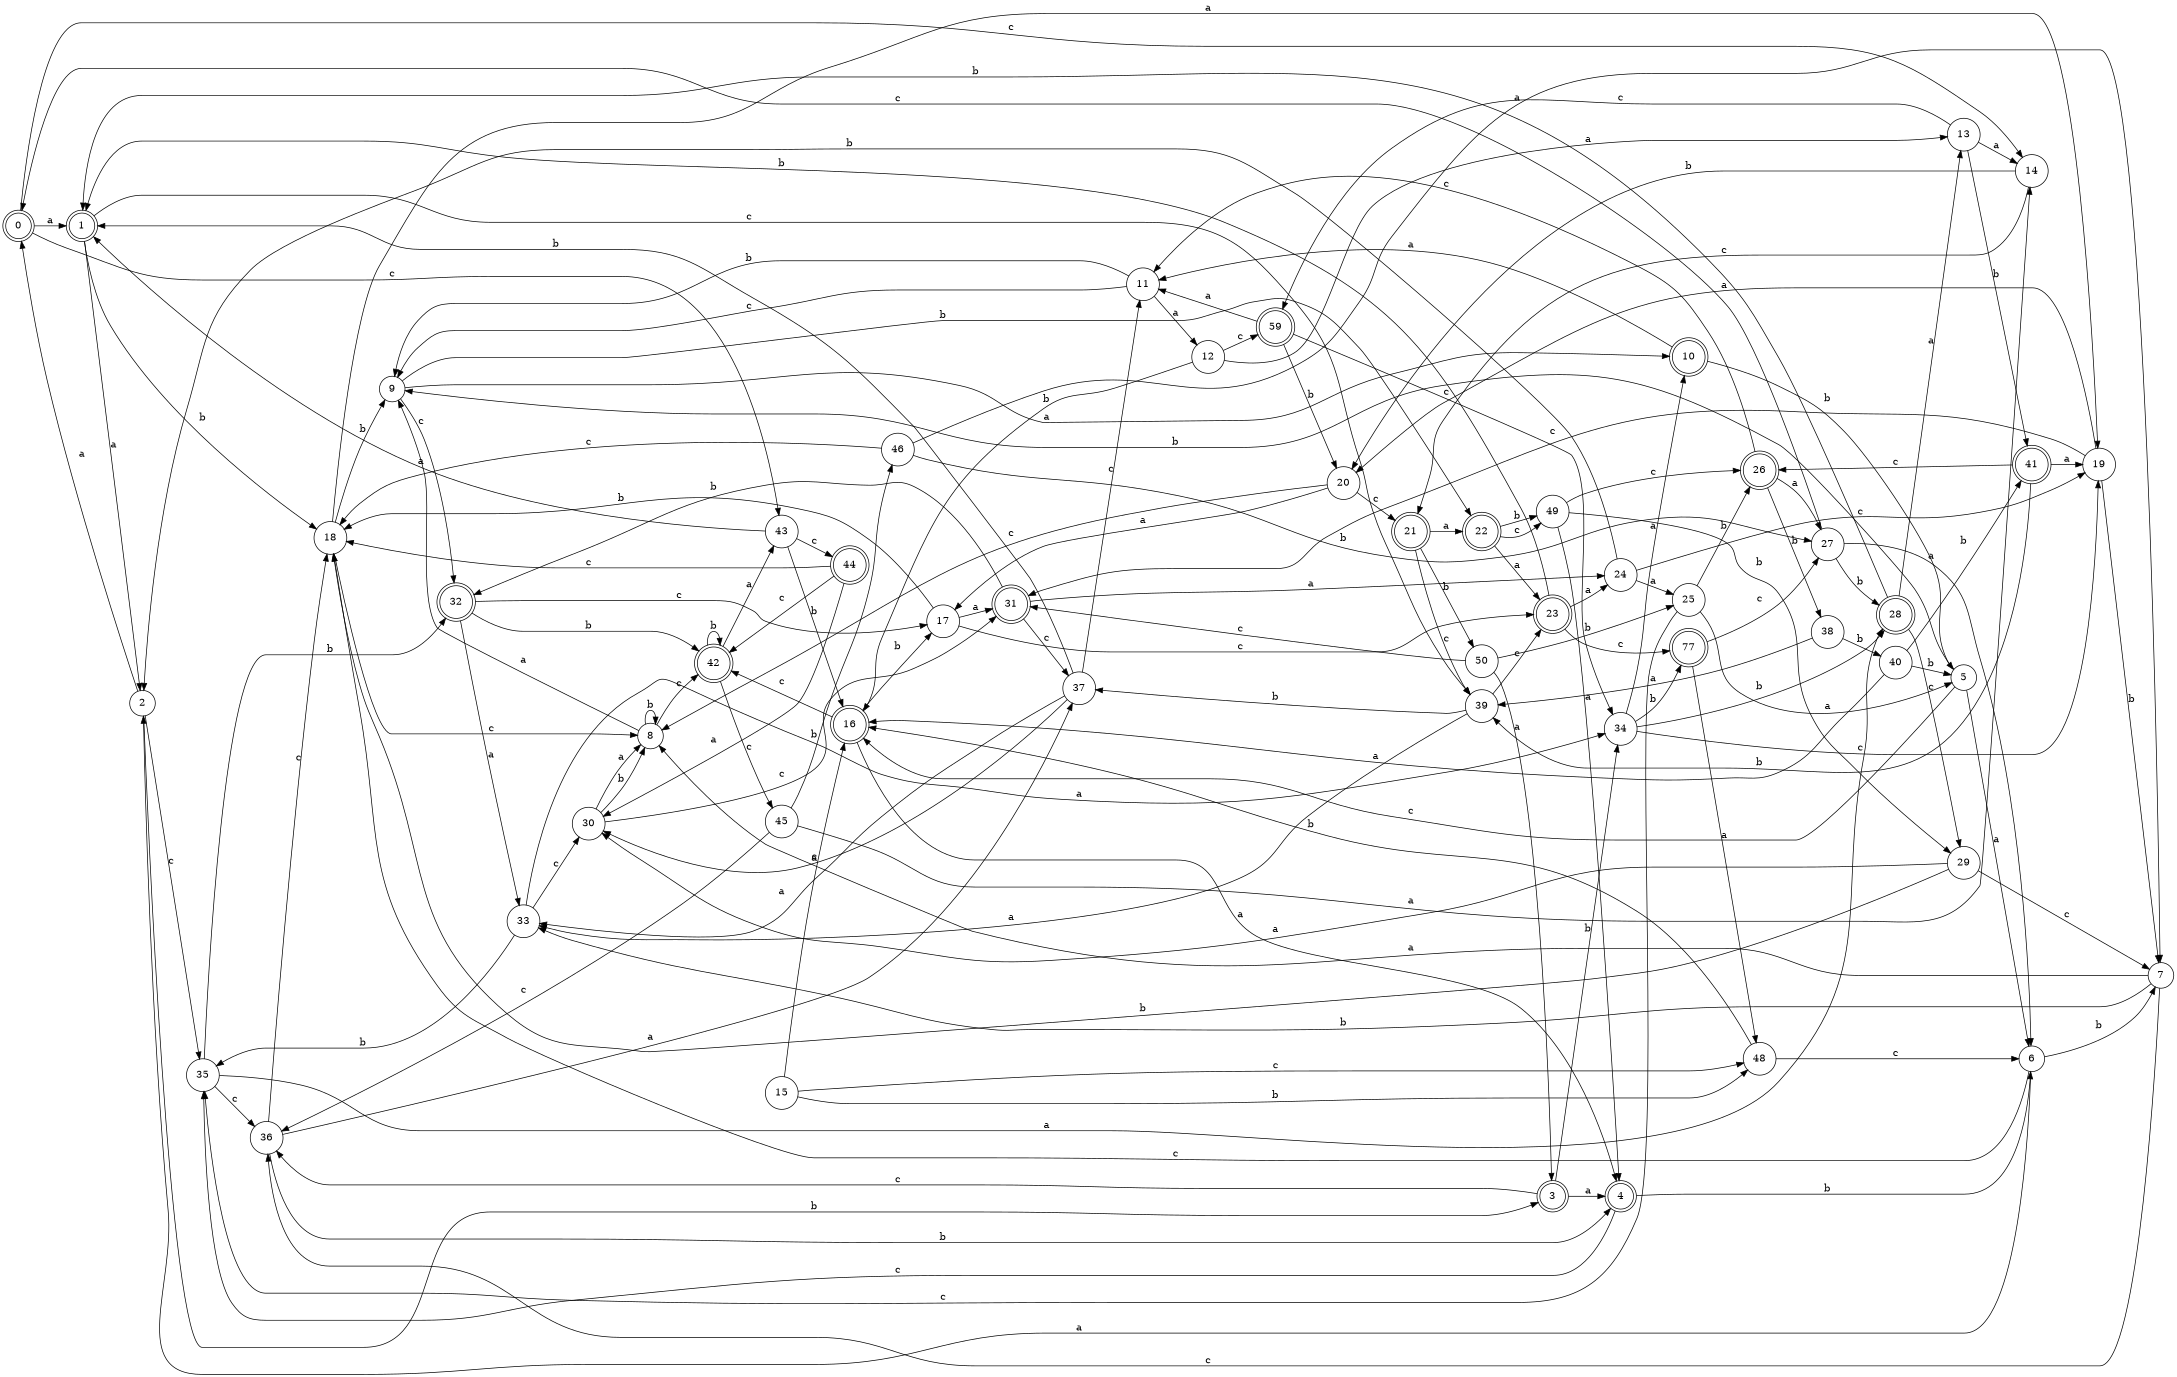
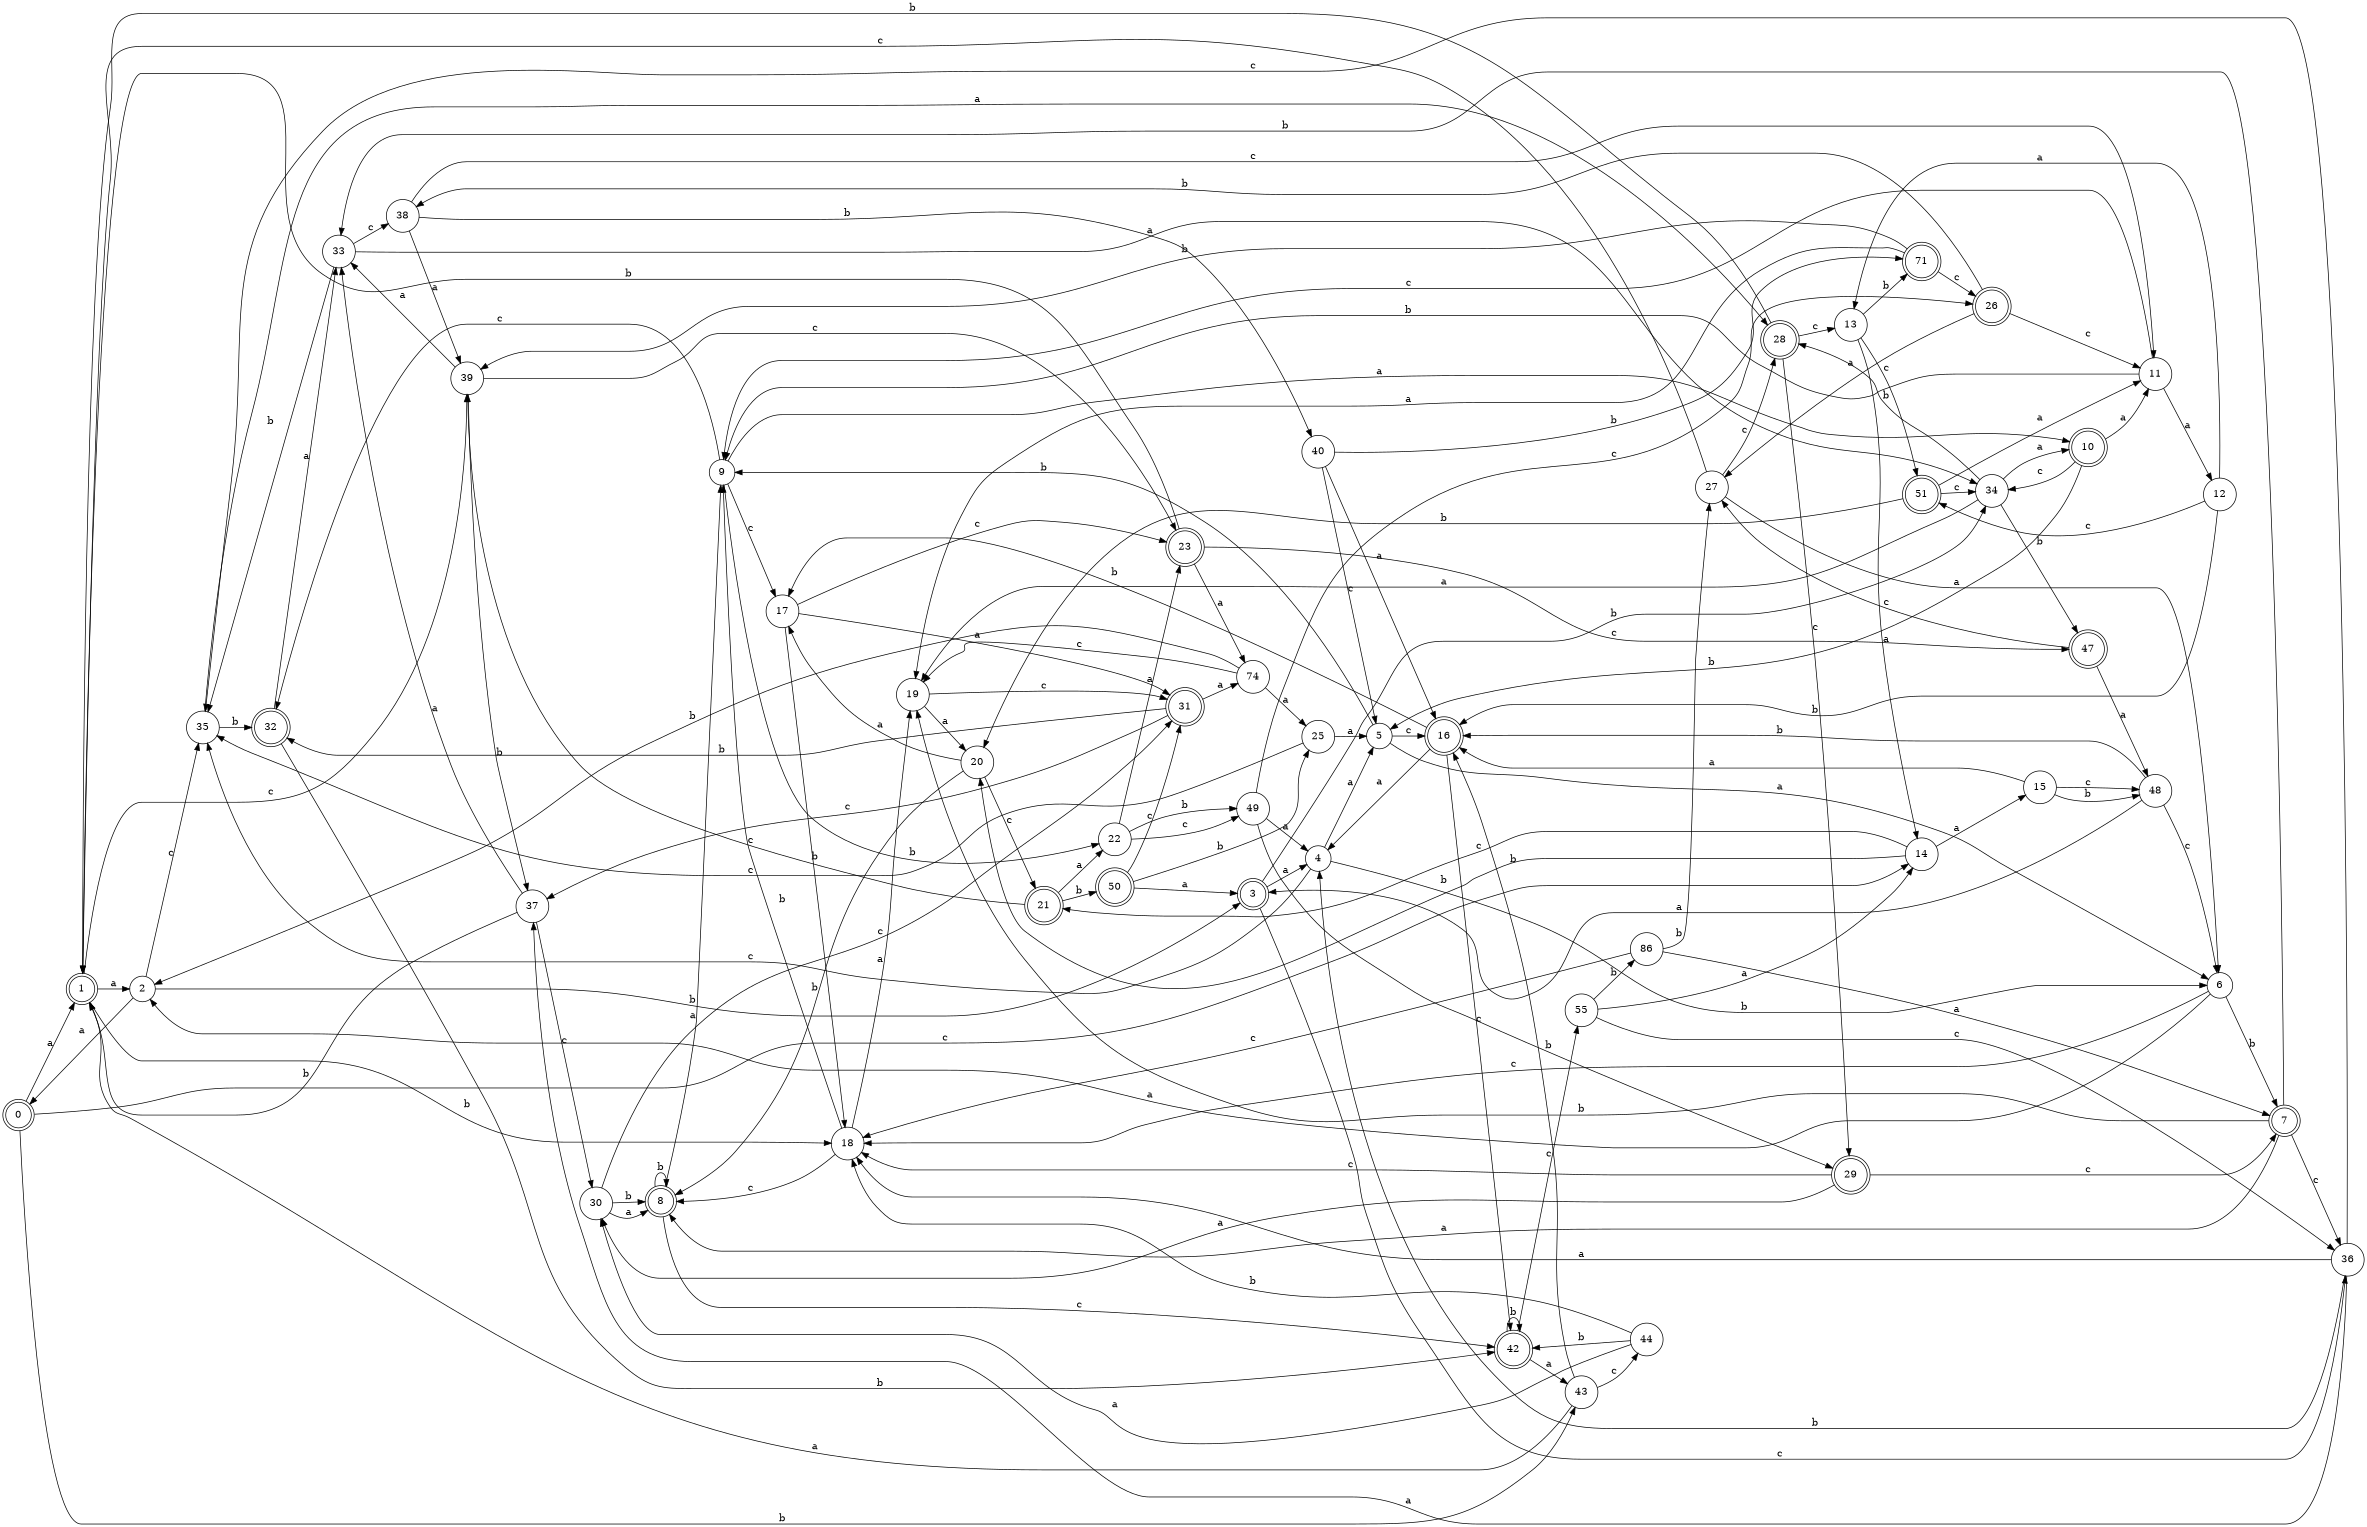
edge "27" -> "0": now "27" -> "1"
edge "0" -> "43": label "c" -> "b"
node "59": label "59" -> "51"
edge "28" -> "13": label "a" -> "c"
node "46": label "46" -> "86"
node "41": label "41" -> "71"
edge "10" -> "34": added, label "c"
edge "37" -> "11": now "38" -> "11"
node "22": shape doublecircle -> circle
edge "20" -> "8": label "c" -> "b"
edge "25" -> "26": removed, label "b"
edge "44" -> "18": label "c" -> "b"
node "44": shape doublecircle -> circle
node "24": label "24" -> "74"
edge "27" -> "28": label "b" -> "c"
edge "44" -> "42": label "c" -> "b"
edge "32" -> "17": now "9" -> "17"
node "77": label "77" -> "47"
node "50": shape circle -> doublecircle
edge "40" -> "5": label "b" -> "c"
edge "19" -> "7": reversed
node "8": shape circle -> doublecircle
edge "34" -> "19": label "c" -> "a"
edge "36" -> "18": label "c" -> "a"
edge "4" -> "5": added, label "a"
node "45": label "45" -> "55"
edge "14" -> "15": added, label "a"
node "29": shape circle -> doublecircle
edge "33" -> "30": now "33" -> "38"
edge "48" -> "3": added, label "a"
node "7": shape circle -> doublecircle
edge "29" -> "18": label "b" -> "c"
edge "35" -> "36": reversed
node "4": shape doublecircle -> circle
